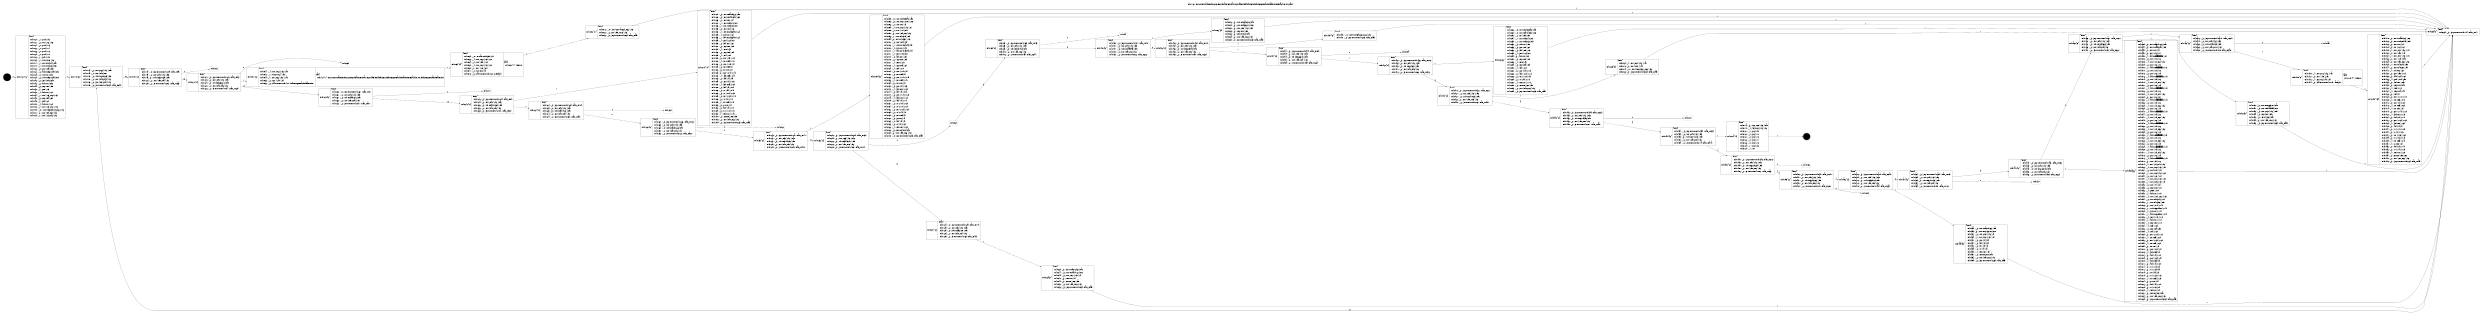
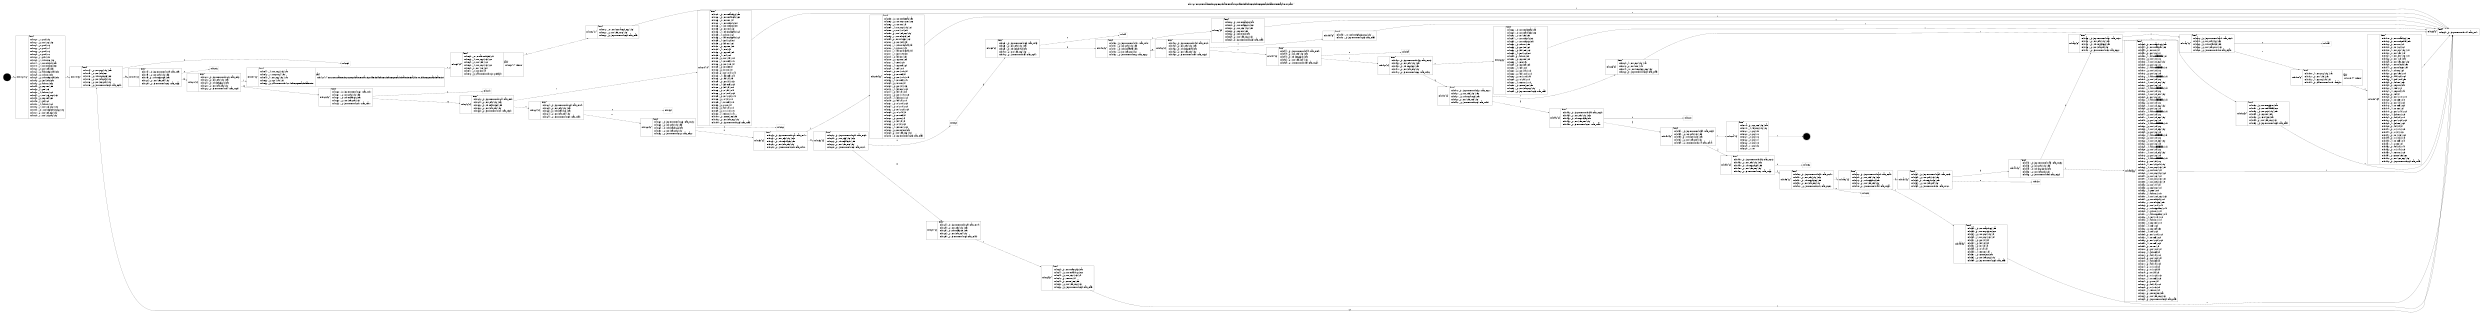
edge "0x40190c [28]" -> "0x401928 [28]": reversed
edge "0x401810 [28]" -> "0x40205b": now "0x4017d4 [32]" -> "0x40205b"
